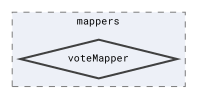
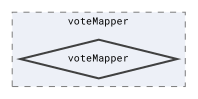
cluster "mappers": label "mappers" -> "voteMapper"
